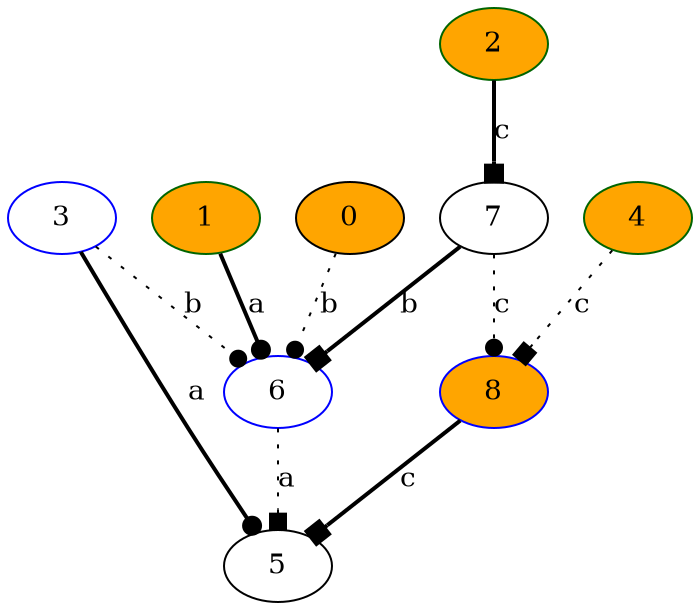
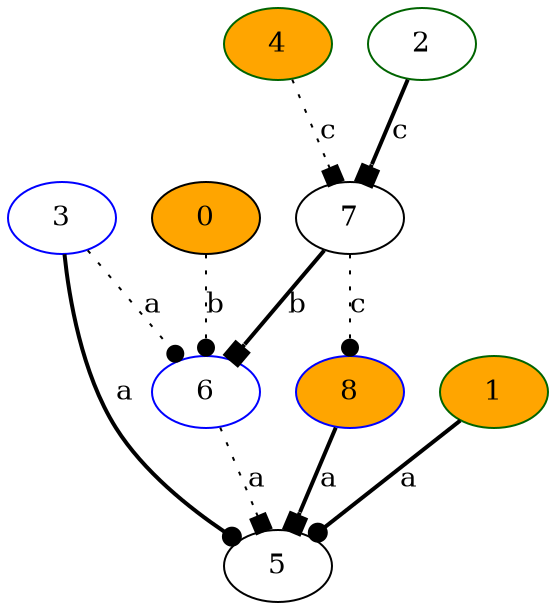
node "2": fillcolor orange -> white
edge "4" -> "8": now "4" -> "7"
edge "1" -> "6": now "1" -> "5"
edge "3" -> "6": label "b" -> "a"
edge "8" -> "5": label "c" -> "a"
